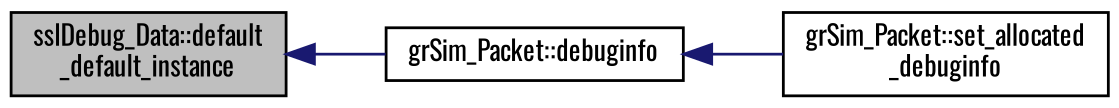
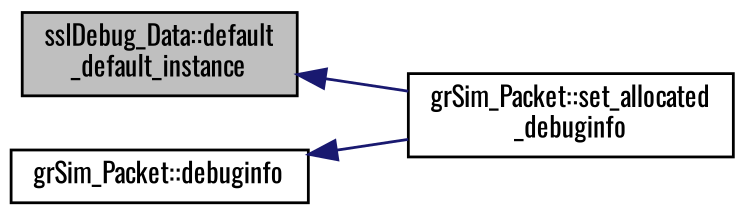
edge "grSim_Packet::debuginfo" -> "sslDebug_Data::default _default_instance": now "grSim_Packet::set_allocated _debuginfo" -> "sslDebug_Data::default _default_instance"
